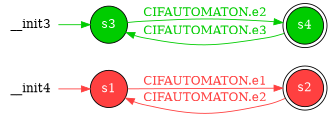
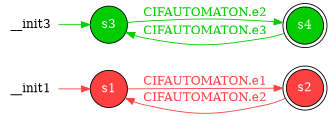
node "__init4": label "__init4" -> "__init1"
